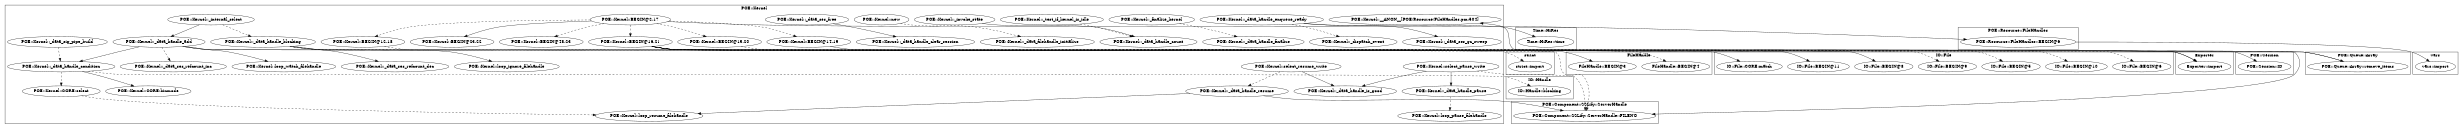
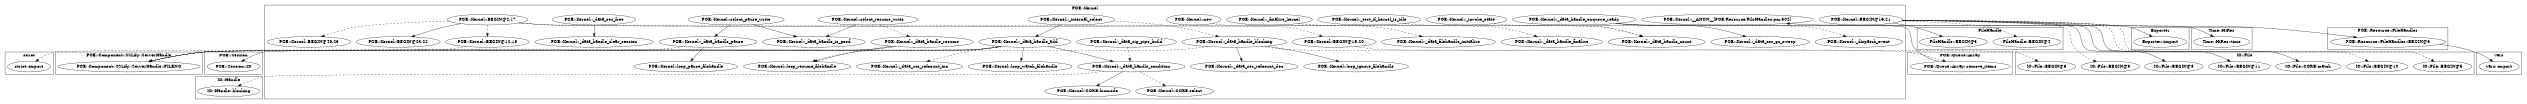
edge "POE::Kernel::_invoke_state" -> "POE::Kernel::_data_handle_count": style solid -> dashed
edge "POE::Kernel::BEGIN@2.17" -> "POE::Kernel::BEGIN@16.21": removed
node "POE::Kernel::BEGIN@14.19": removed
edge "POE::Kernel::_data_handle_blocking" -> "POE::Queue::Array::remove_items": style solid -> dashed
edge "POE::Kernel::select_pause_write" -> "POE::Component::SSLify::ServerHandle::FILENO": now "POE::Kernel::_data_handle_pause" -> "POE::Component::SSLify::ServerHandle::FILENO"
edge "POE::Kernel::_data_handle_pause" -> "POE::Kernel::loop_pause_filehandle": style dashed -> solid
edge "POE::Kernel::CORE:select" -> "POE::Kernel::loop_resume_filehandle": now "POE::Kernel::_data_handle_add" -> "POE::Kernel::loop_resume_filehandle"
